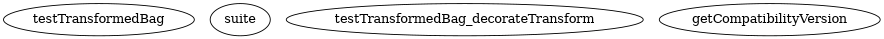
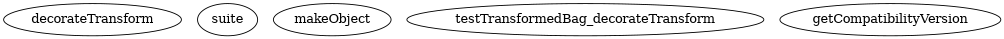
node "testTransformedBag": label "testTransformedBag" -> "decorateTransform"
node "makeObject": added
